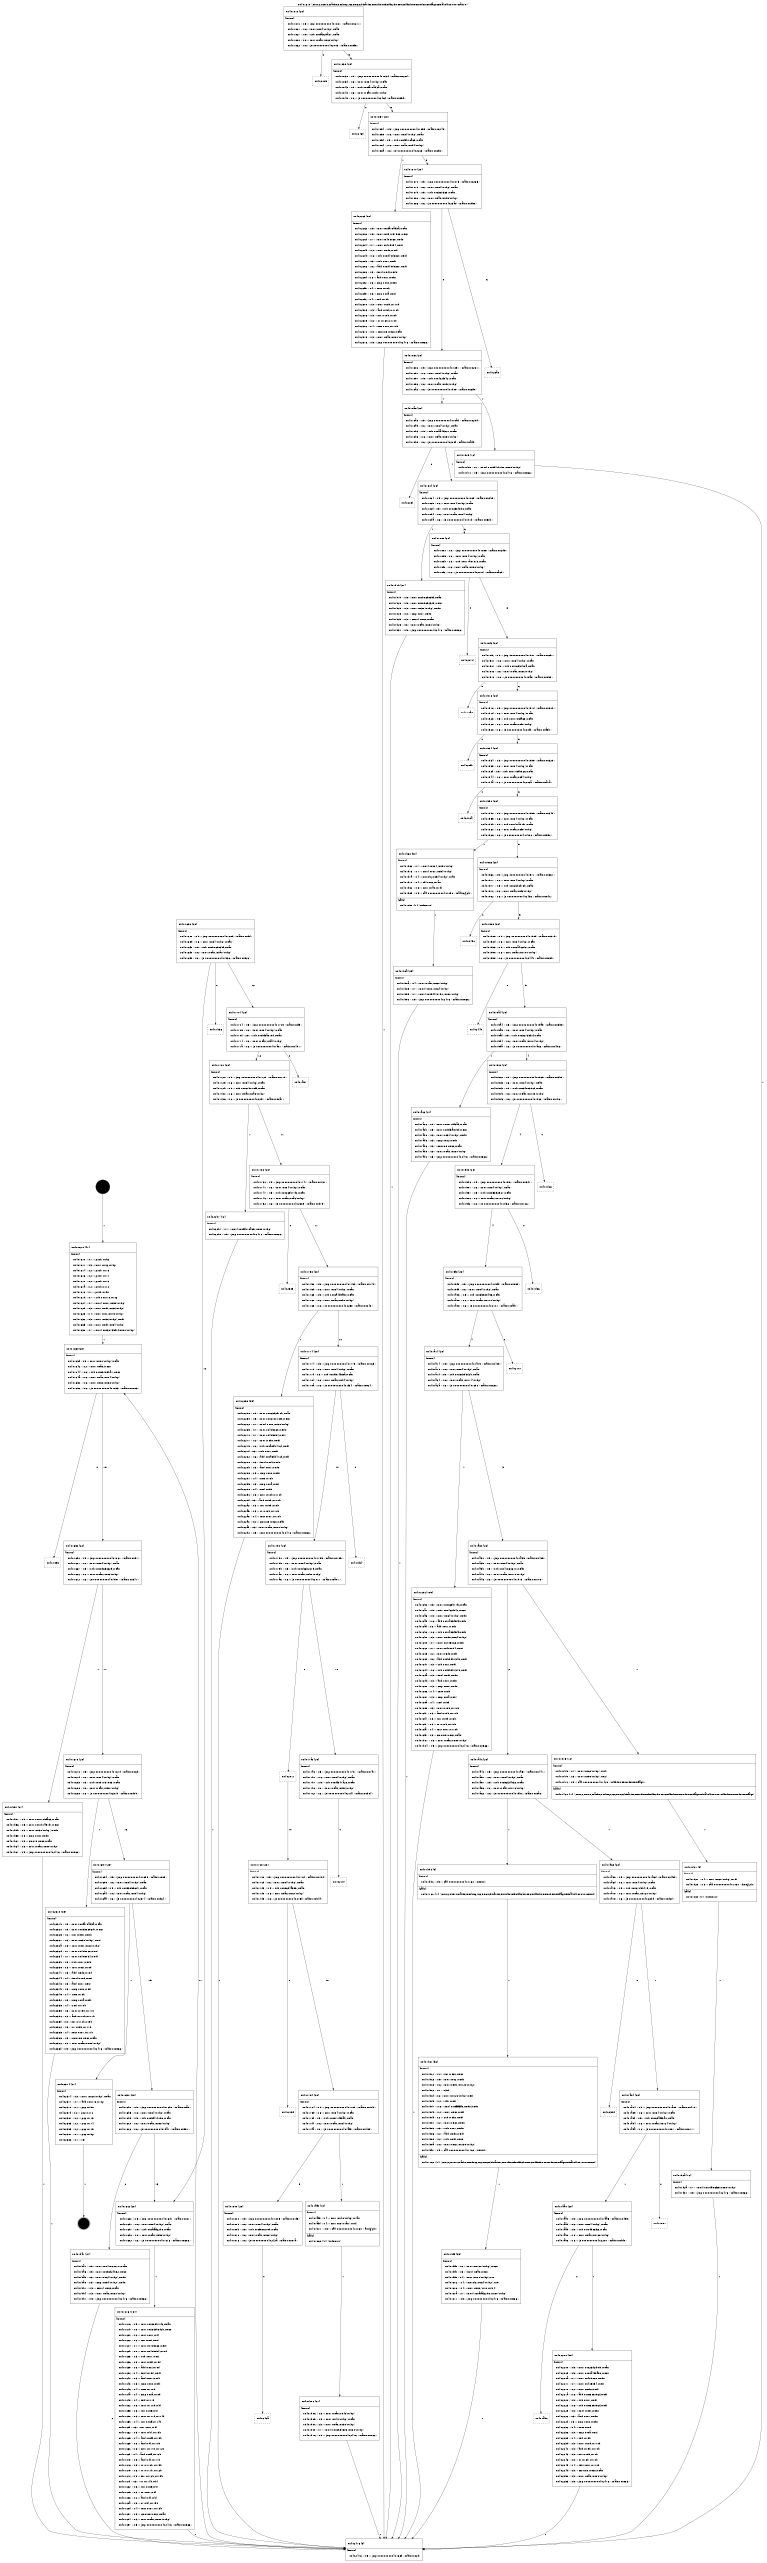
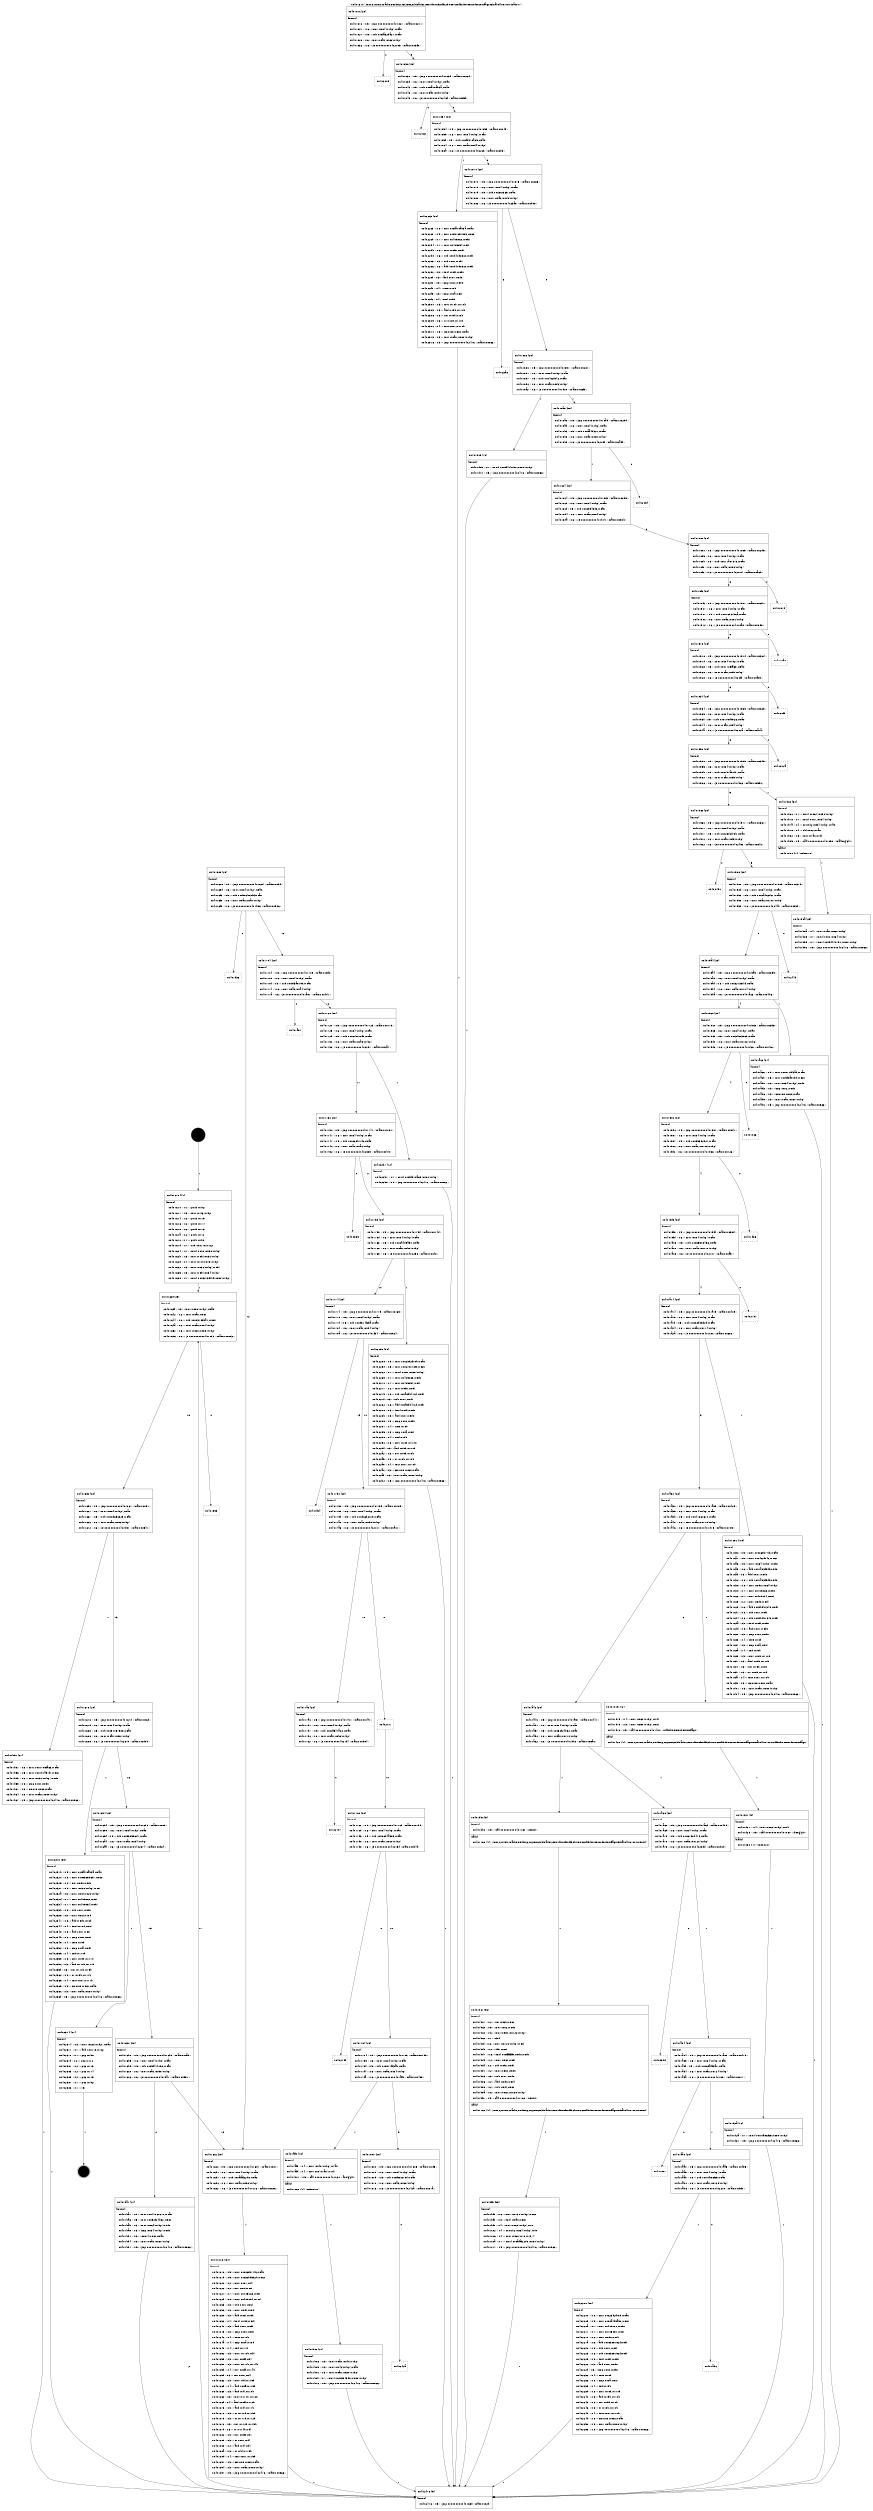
node "0x401b1b [27]": removed
edge "0x401774 [28]" -> "0x401f34": label " 0" -> " 13"
edge "0x40165c [28]" -> "0x401678 [28]": label " 17" -> " 13"
